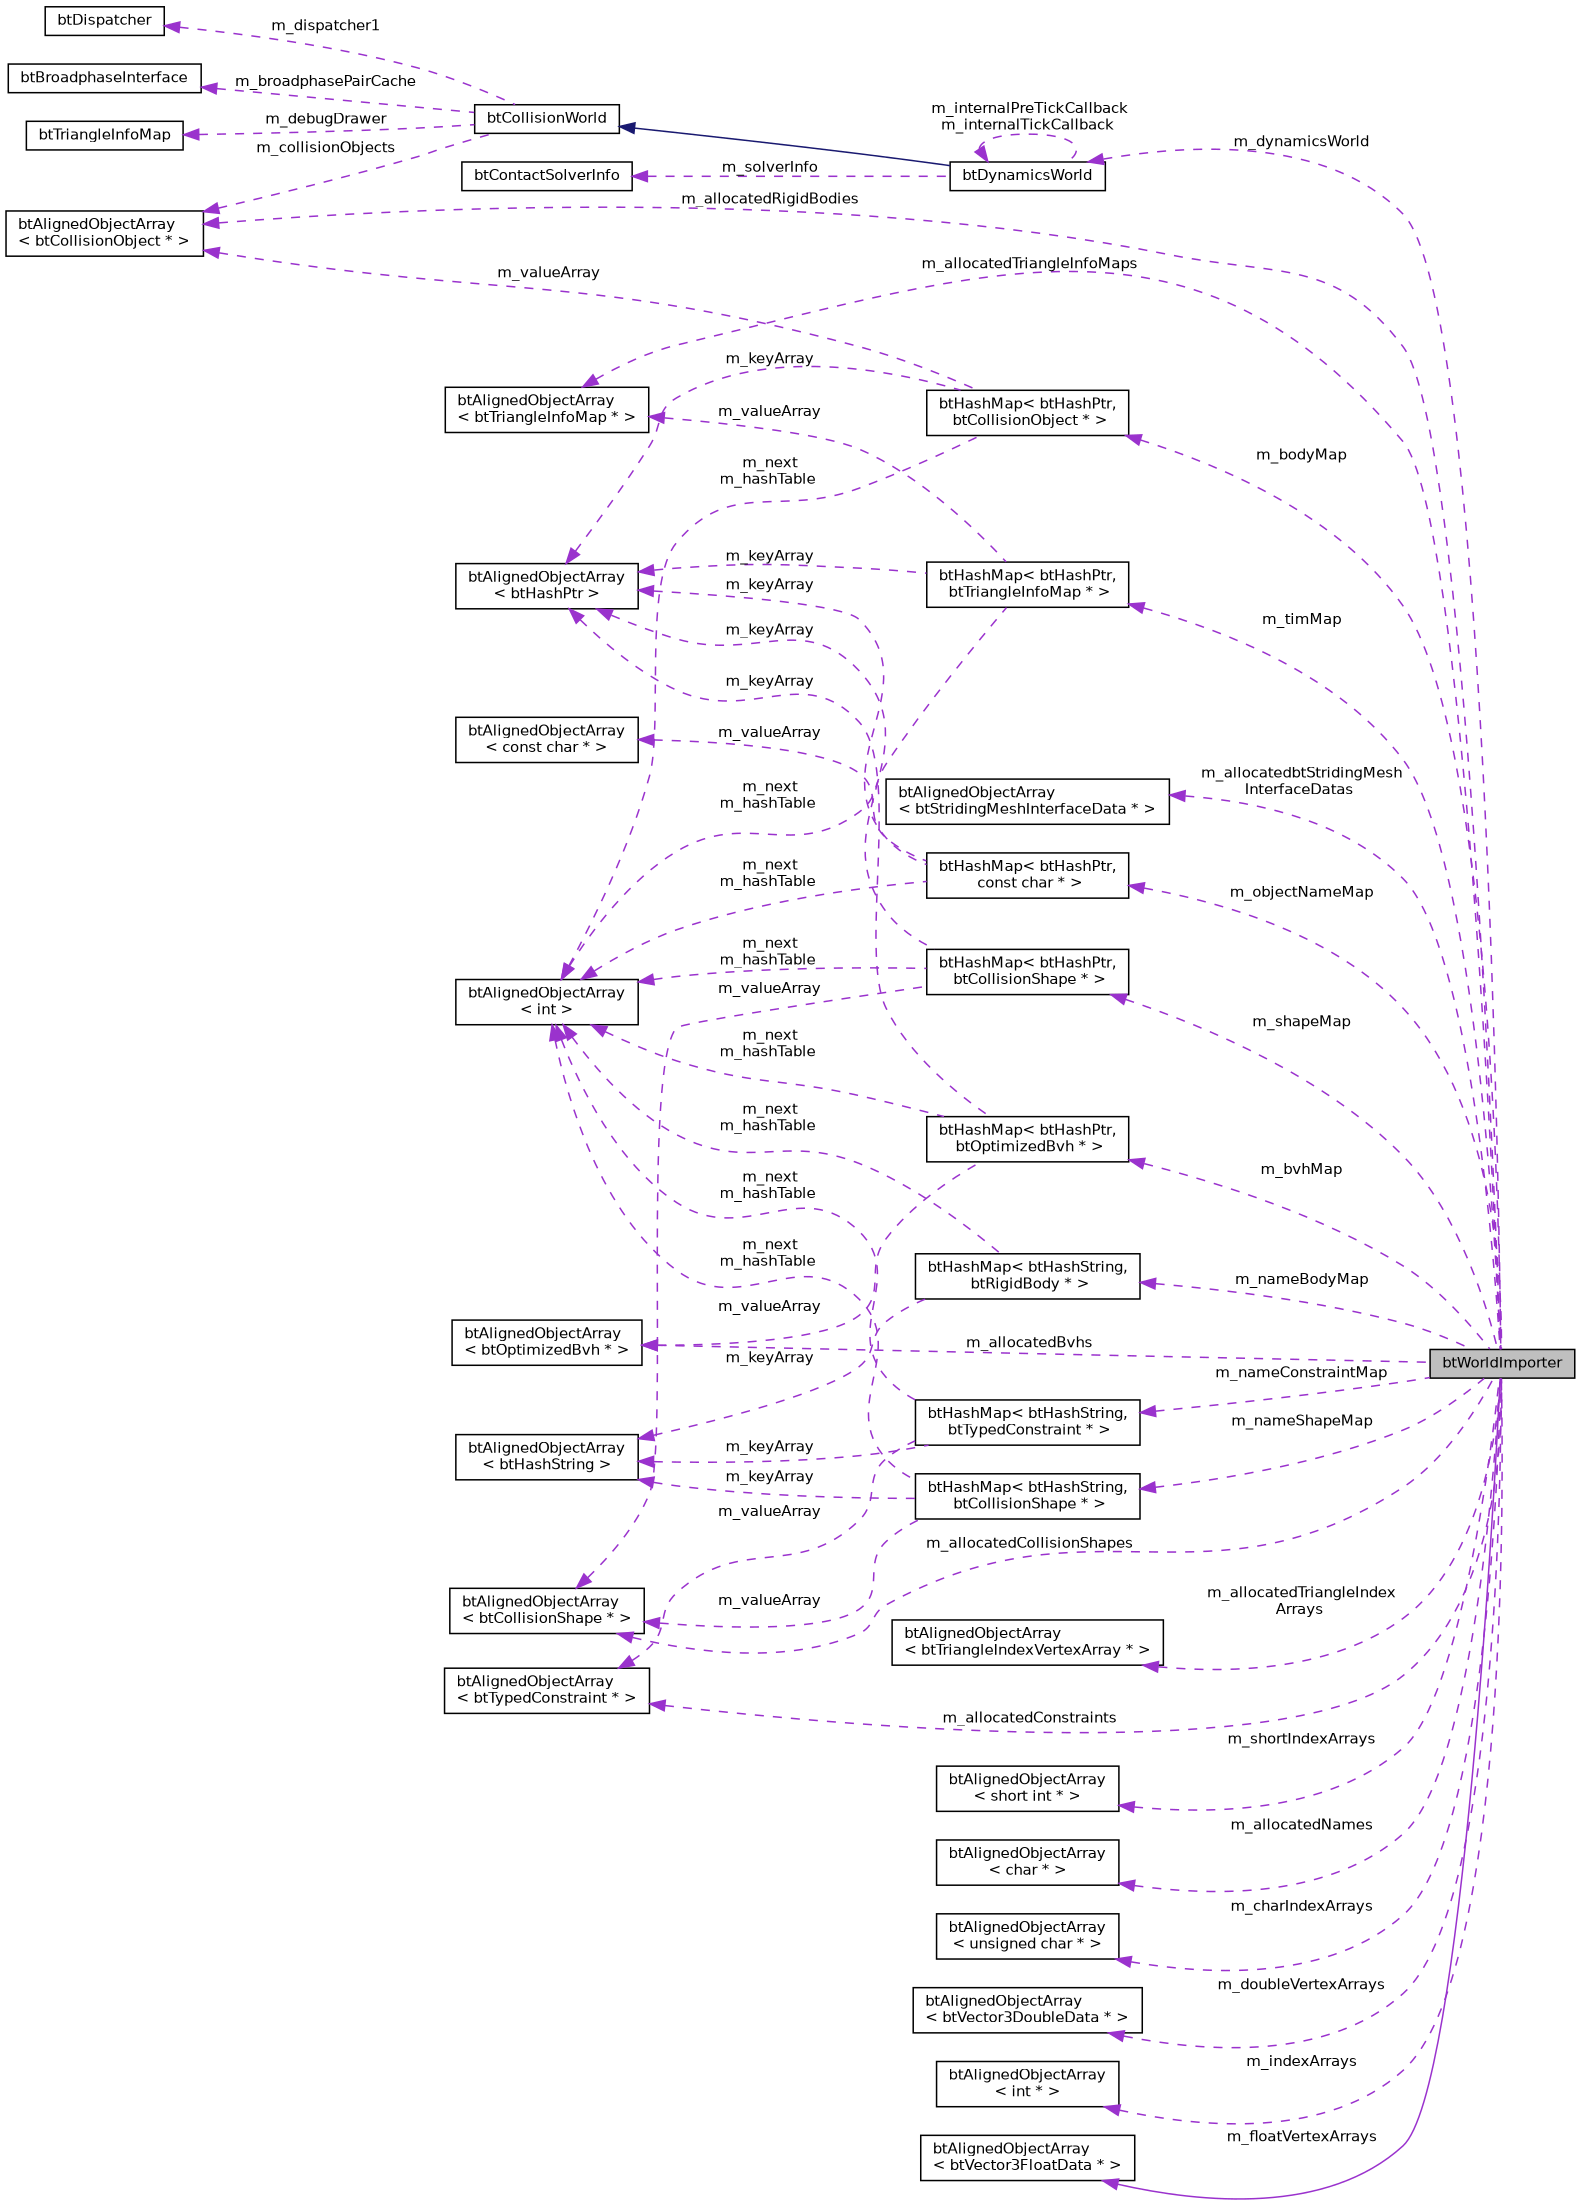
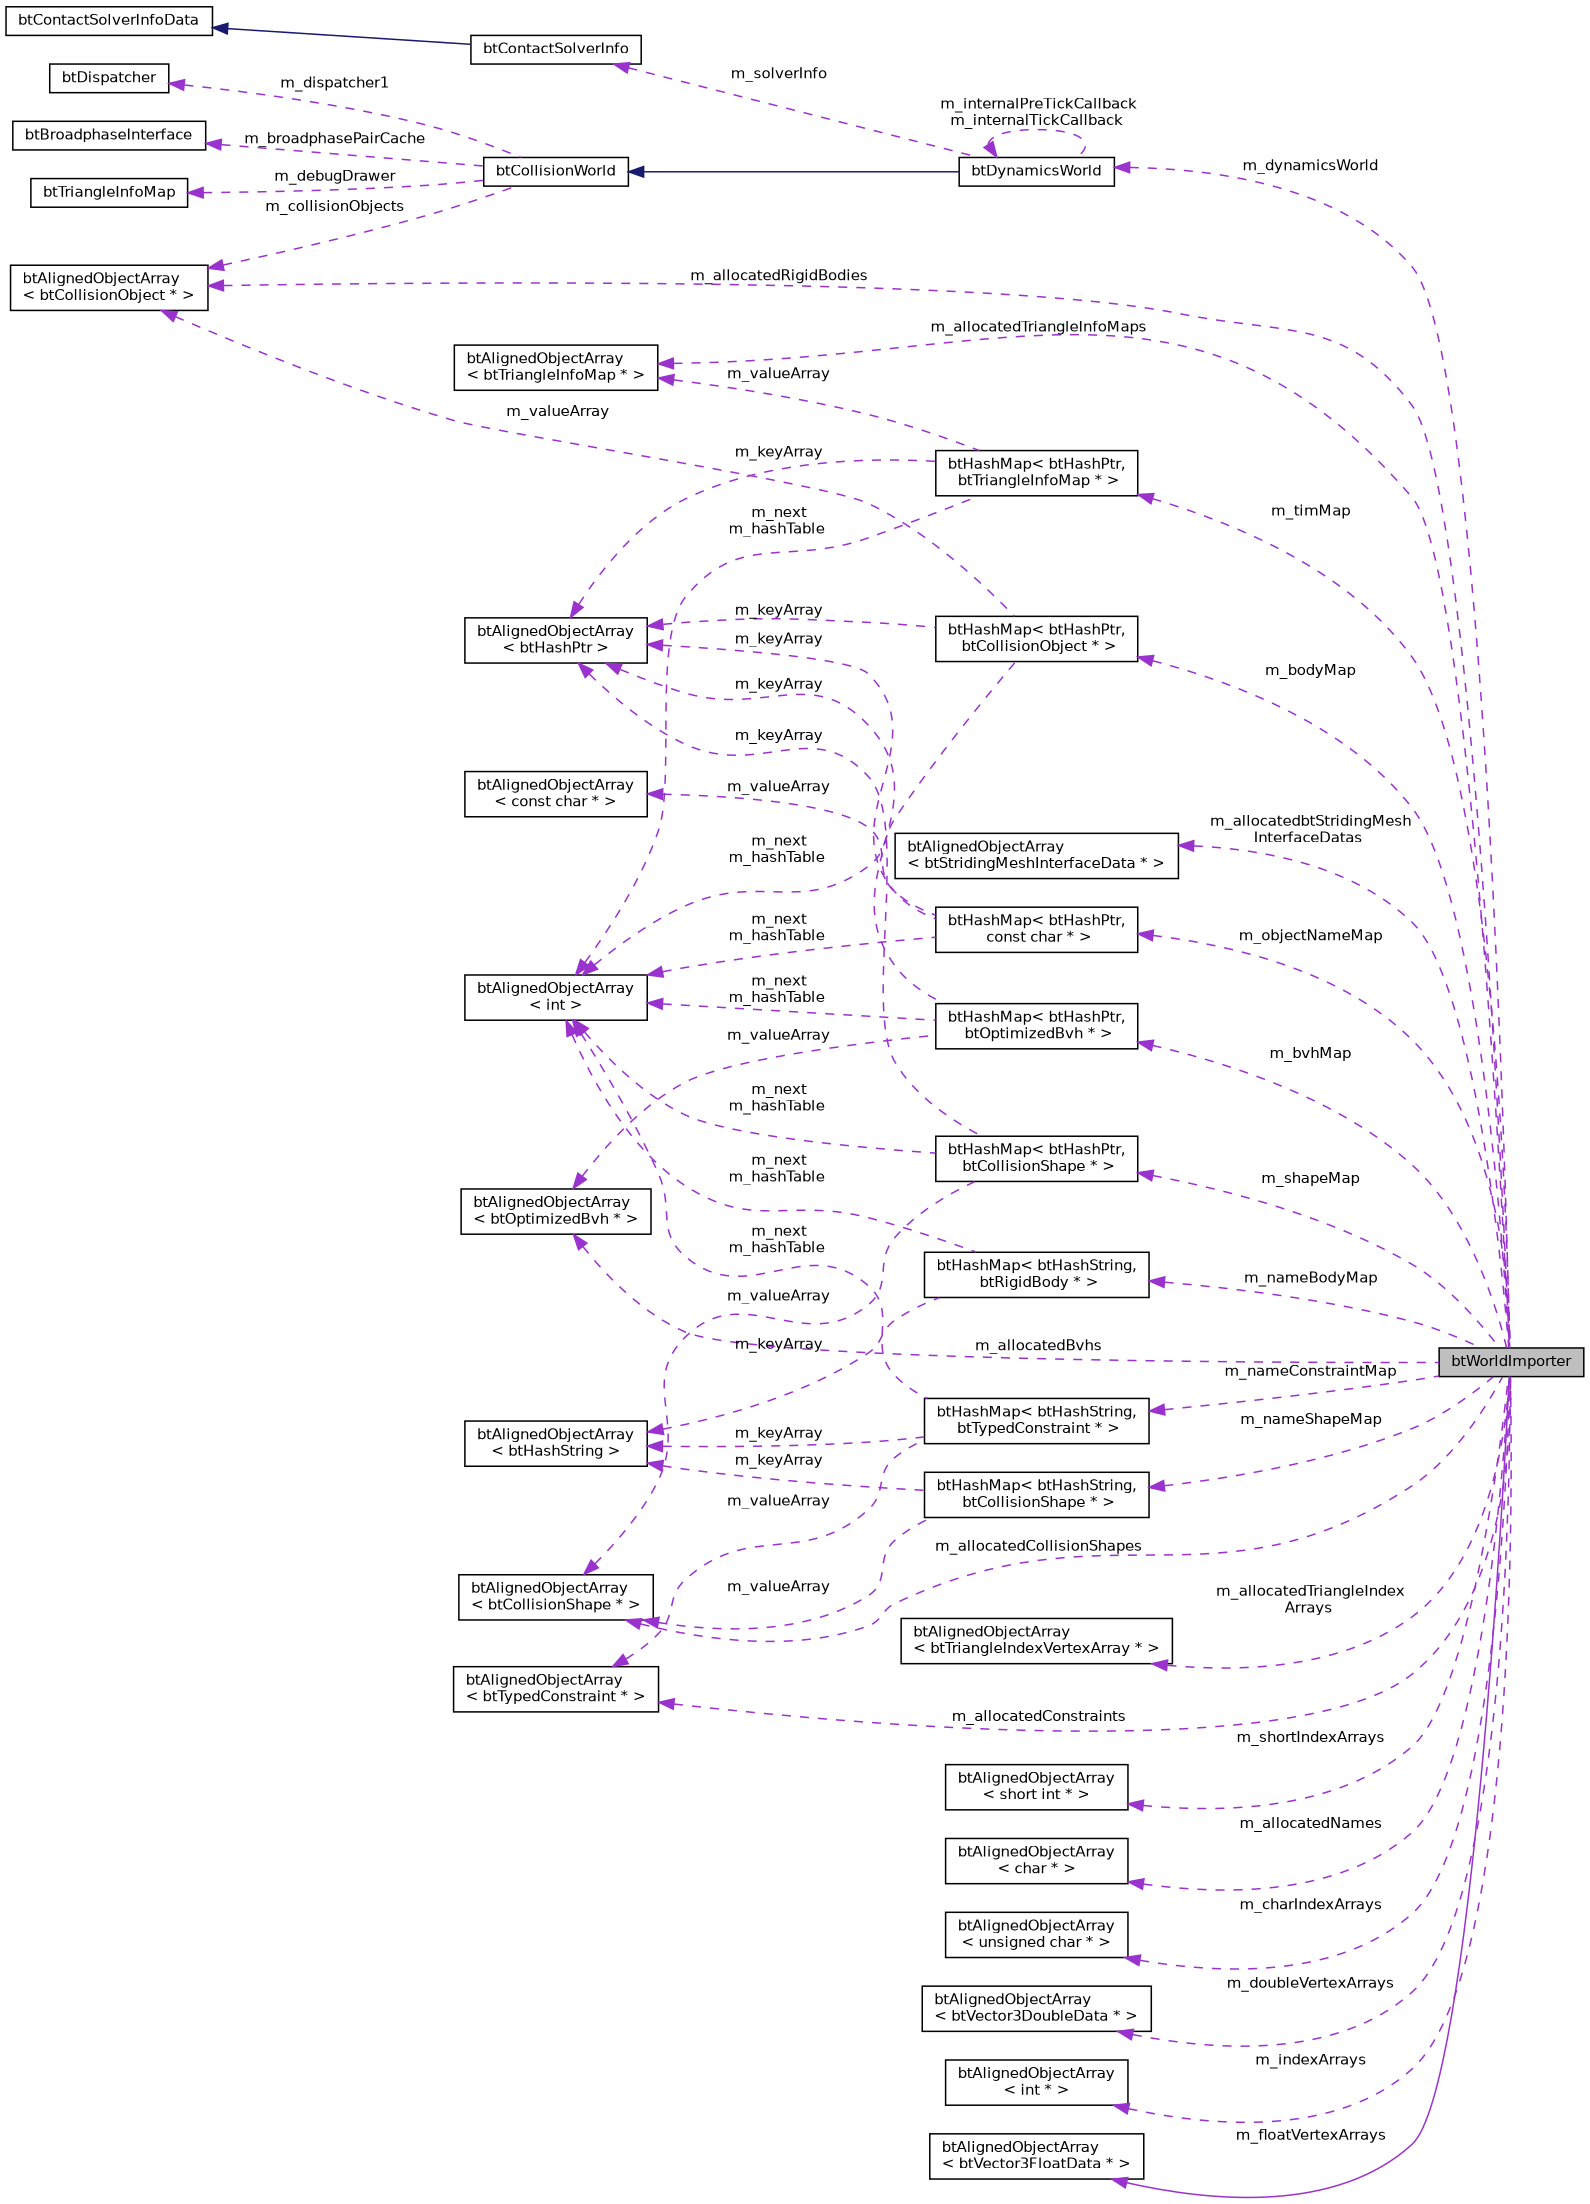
node "btContactSolverInfoData": added
edge "btHashMap< btHashString, btCollisionShape * >" -> "btAlignedObjectArray < int >": removed, label "m_next m_hashTable"
